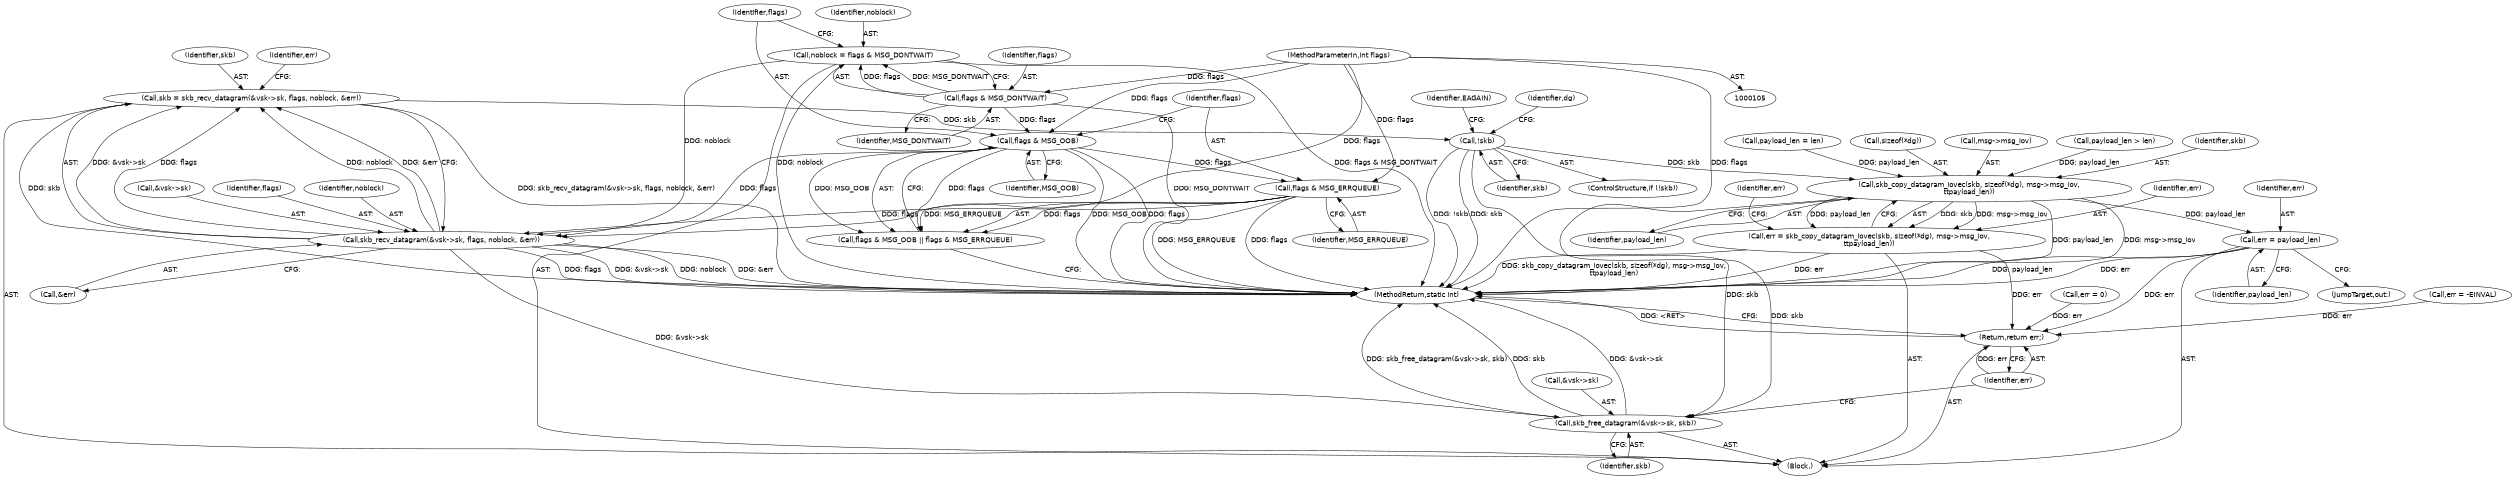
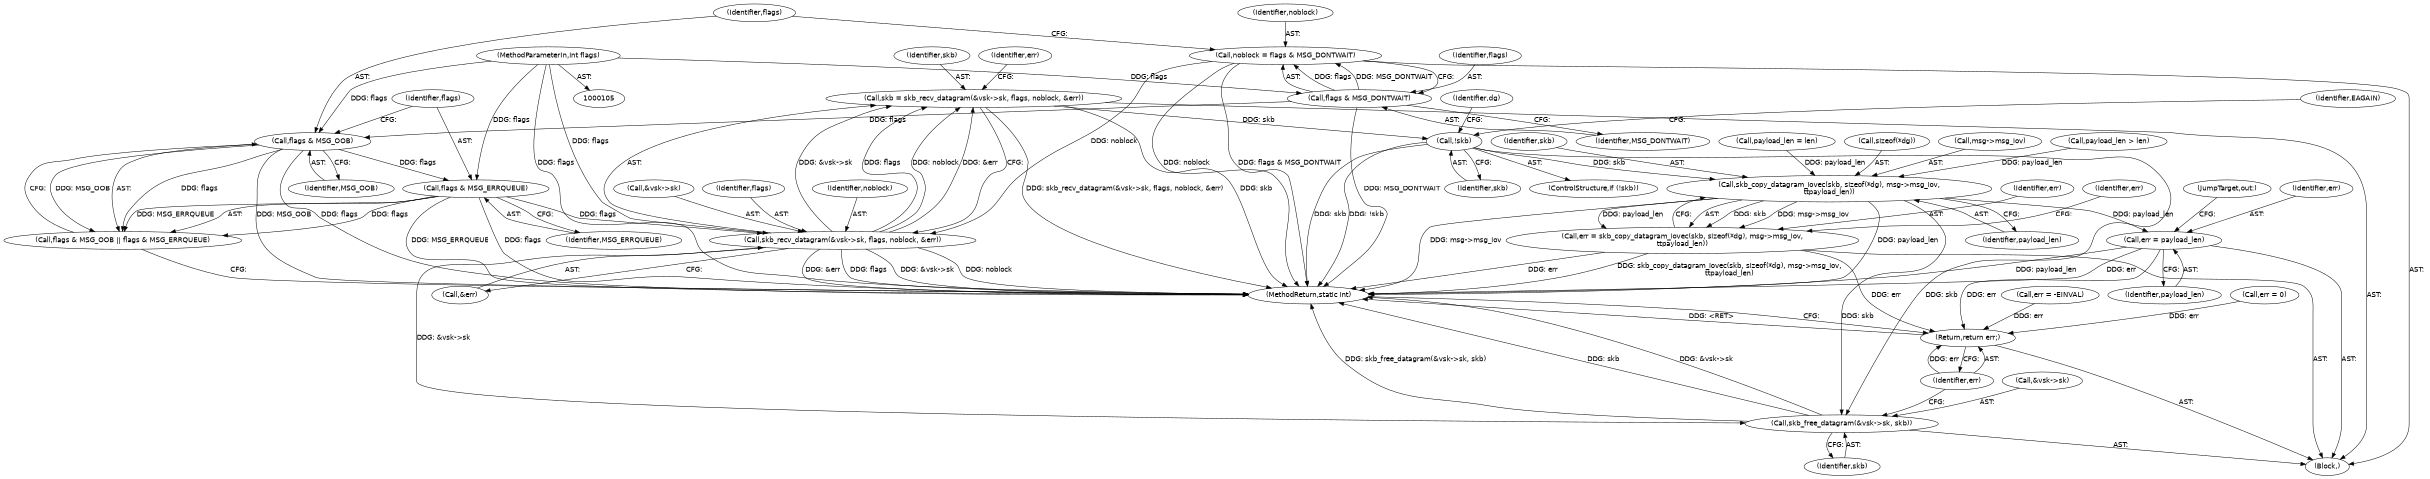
edge "(Call,flags & MSG_OOB)" -> "(Call,skb_recv_datagram(&vsk->sk, flags, noblock, &err))": removed, label "DDG: flags"
edge "(Call,err = payload_len)" -> "(JumpTarget,out:)": reversed
